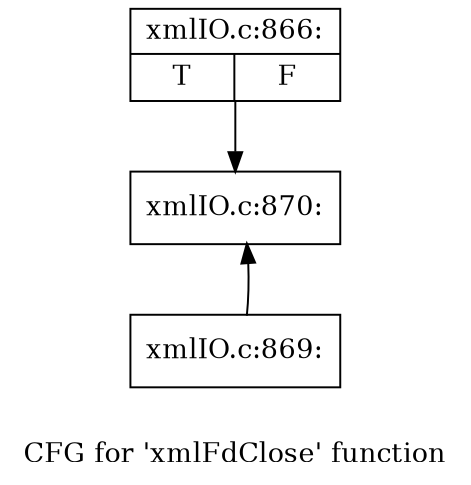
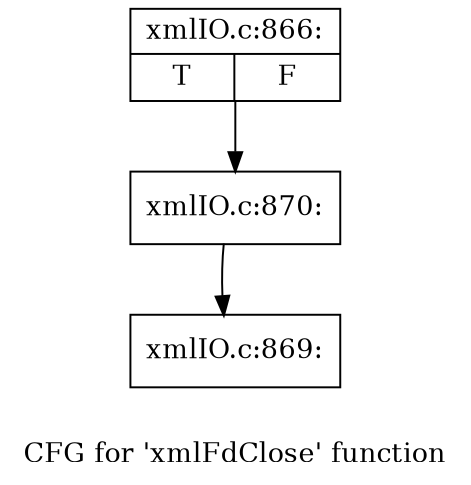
edge "xmlIO.c:869:" -> "xmlIO.c:870:": reversed
